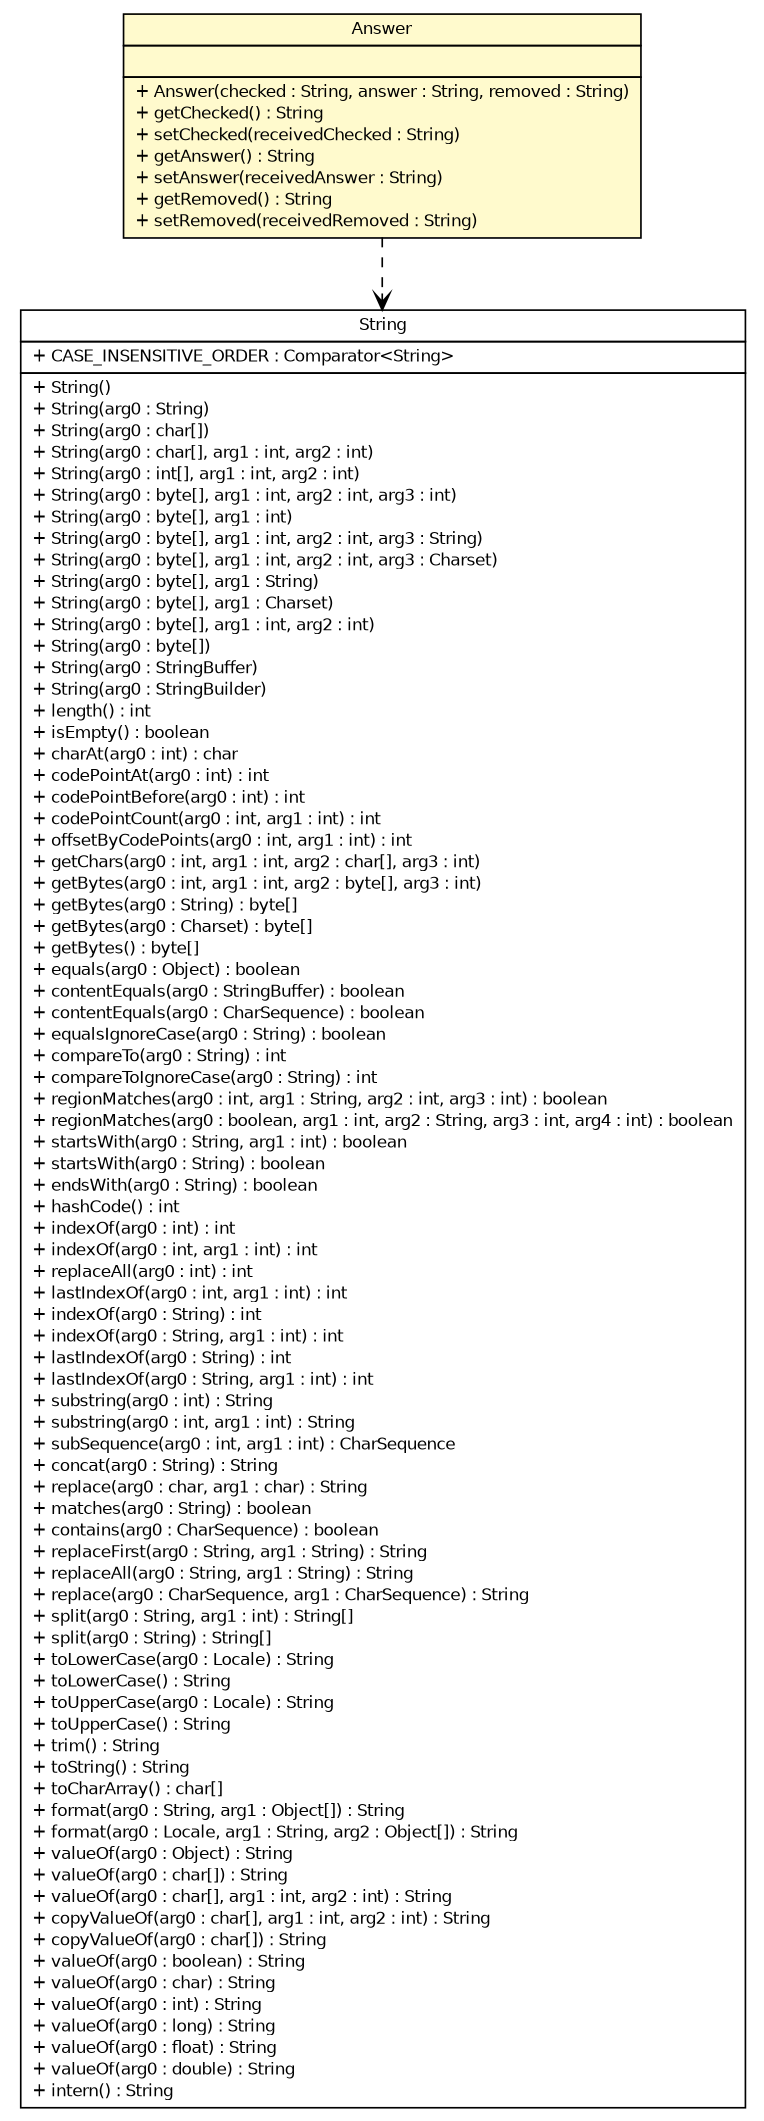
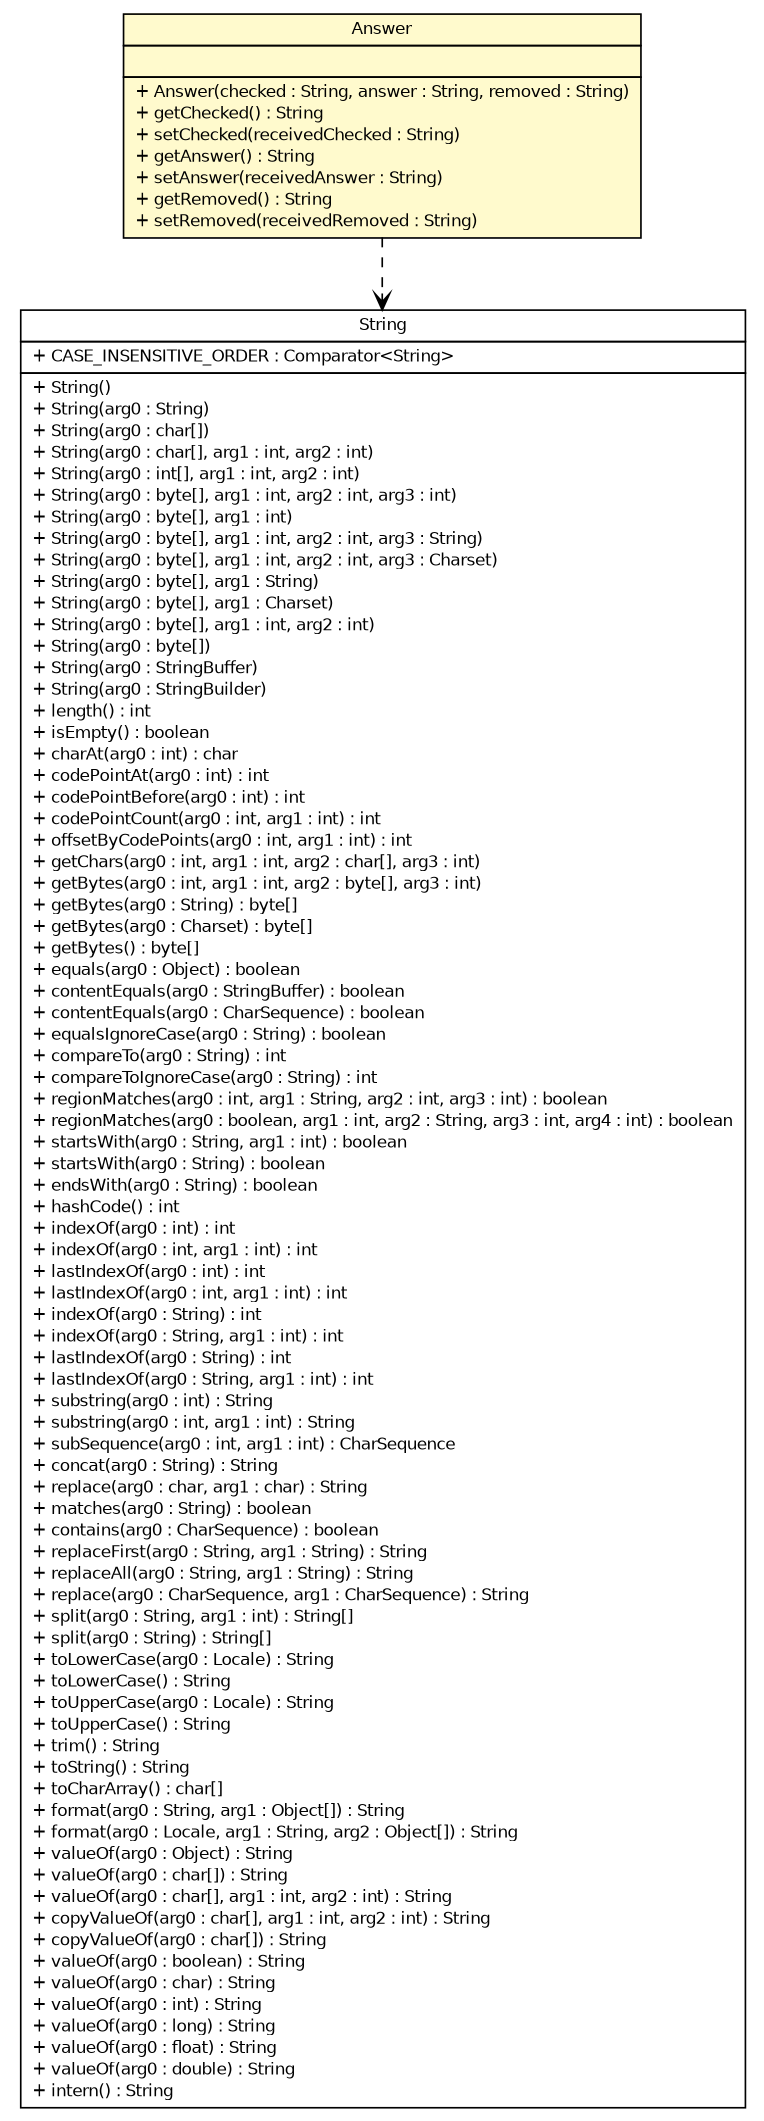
node "String": text "+ replaceAll(arg0 : int) : int" -> "+ lastIndexOf(arg0 : int) : int"
